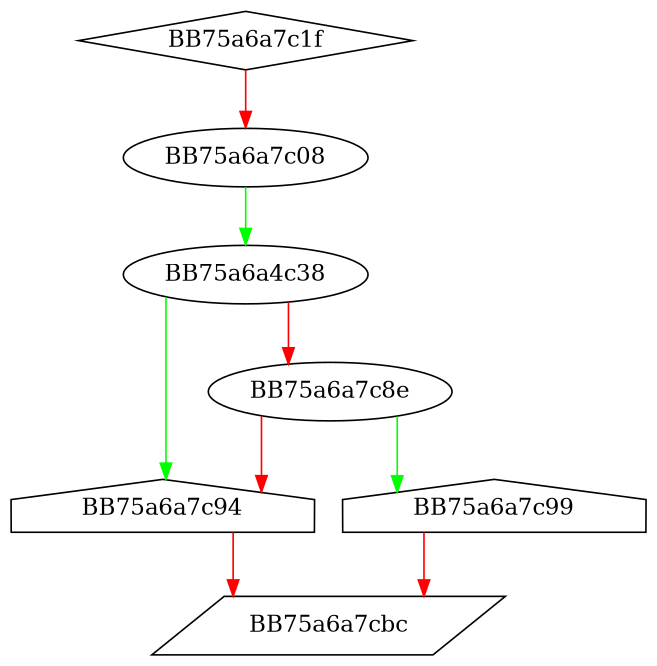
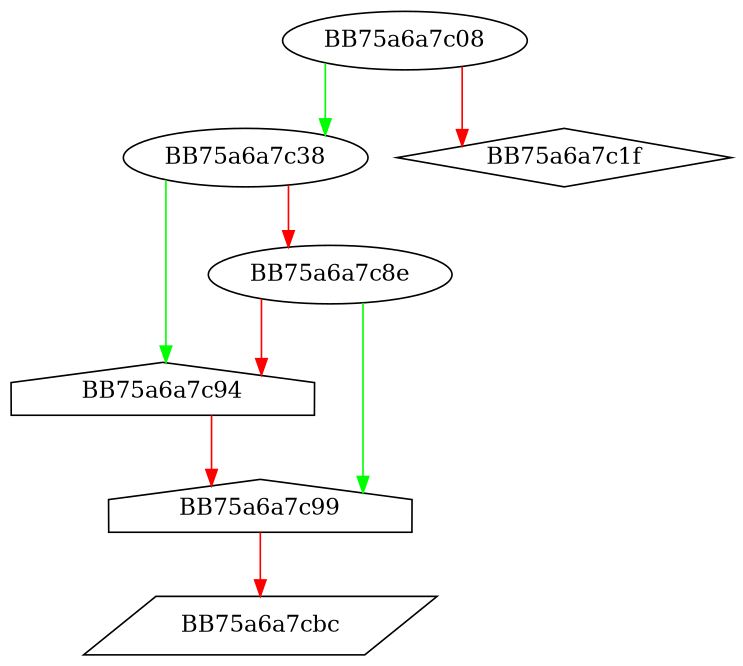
edge "BB75a6a7c1f" -> "BB75a6a7c08": reversed
node "BB75a6a4c38": label "BB75a6a4c38" -> "BB75a6a7c38"
edge "BB75a6a7c94" -> "BB75a6a7cbc": now "BB75a6a7c94" -> "BB75a6a7c99"
